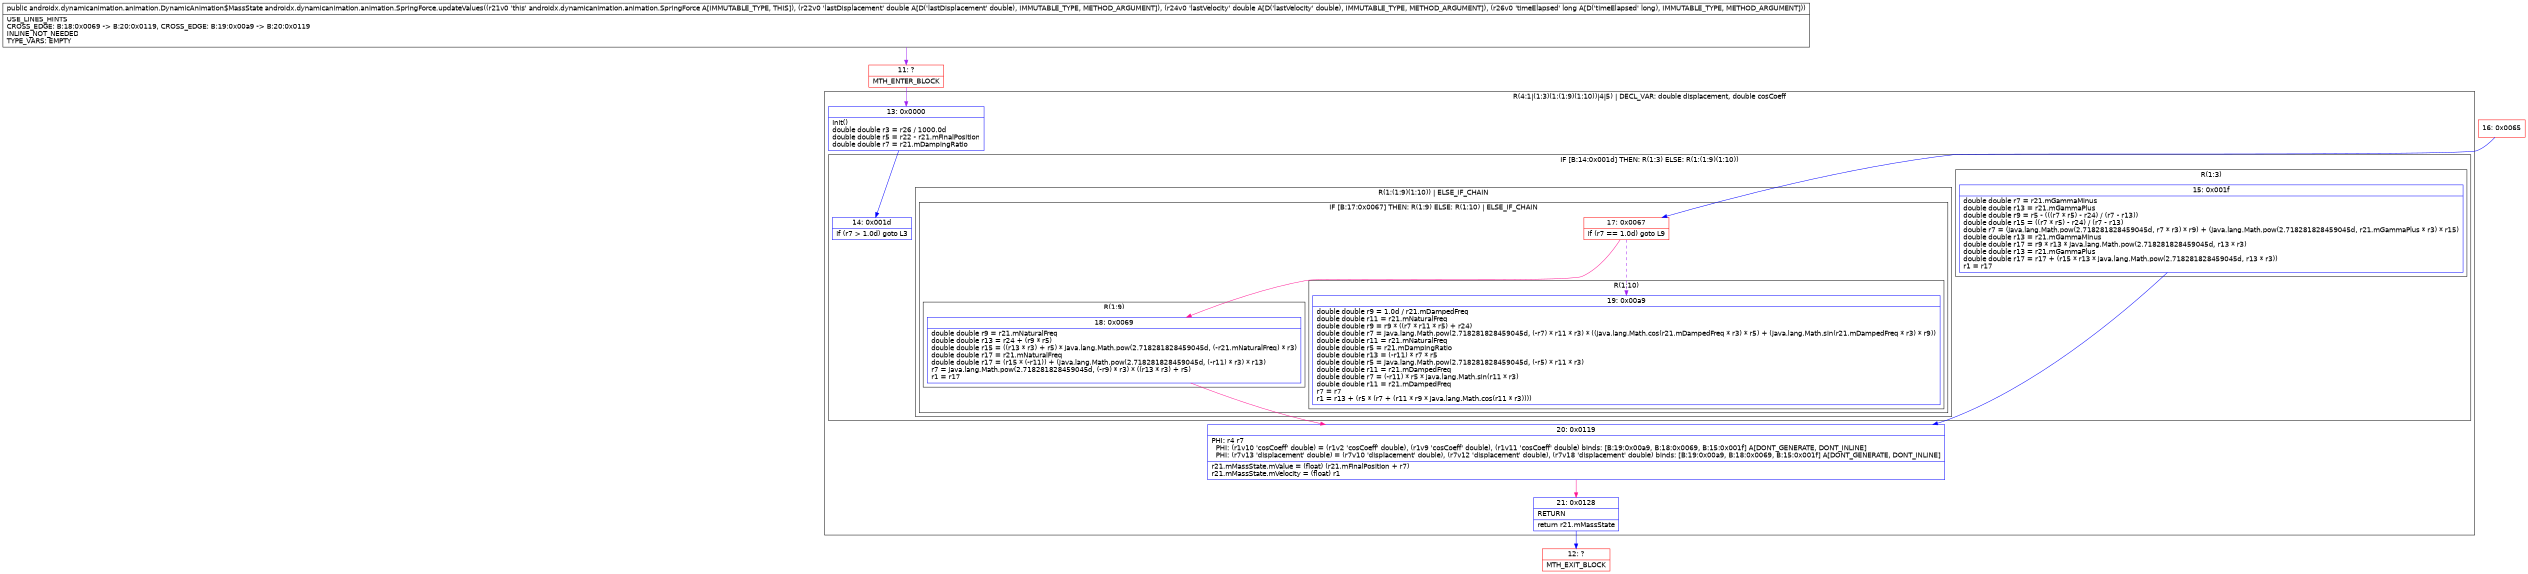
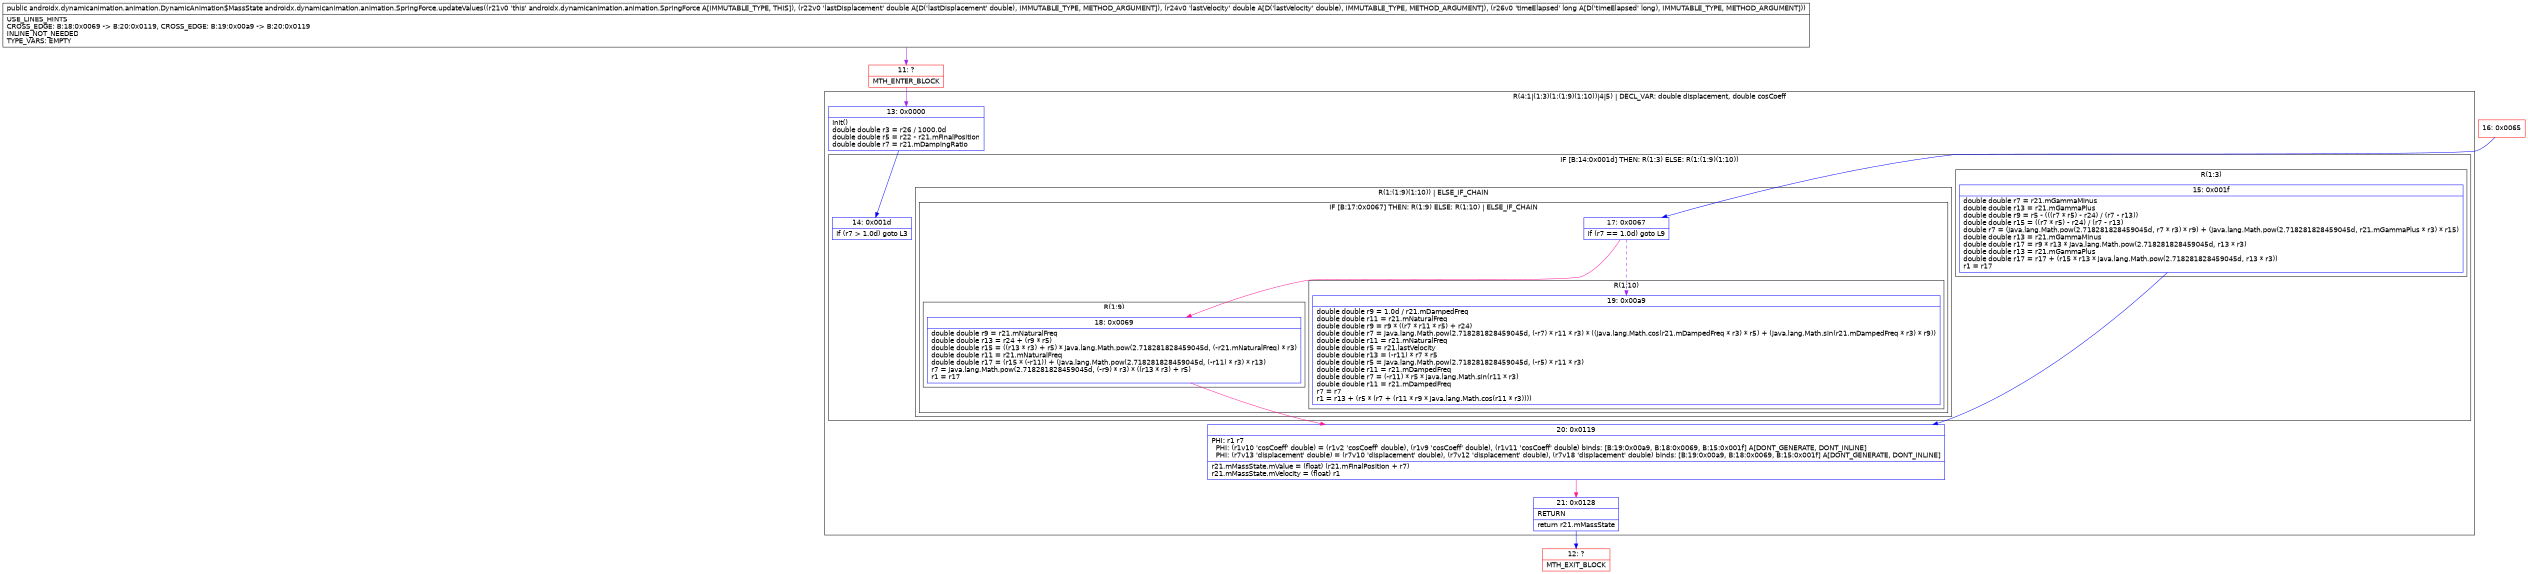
node "17: 0x0067": color red -> blue
node "19: 0x00a9": text "double double r5 = r21.mDampingRatio" -> "double double r5 = r21.lastVelocity"
node "18: 0x0069": text "double double r17 = r21.mNaturalFreq" -> "double double r11 = r21.mNaturalFreq"
node "20: 0x0119": text "PHI: r4 r7" -> "PHI: r1 r7"
